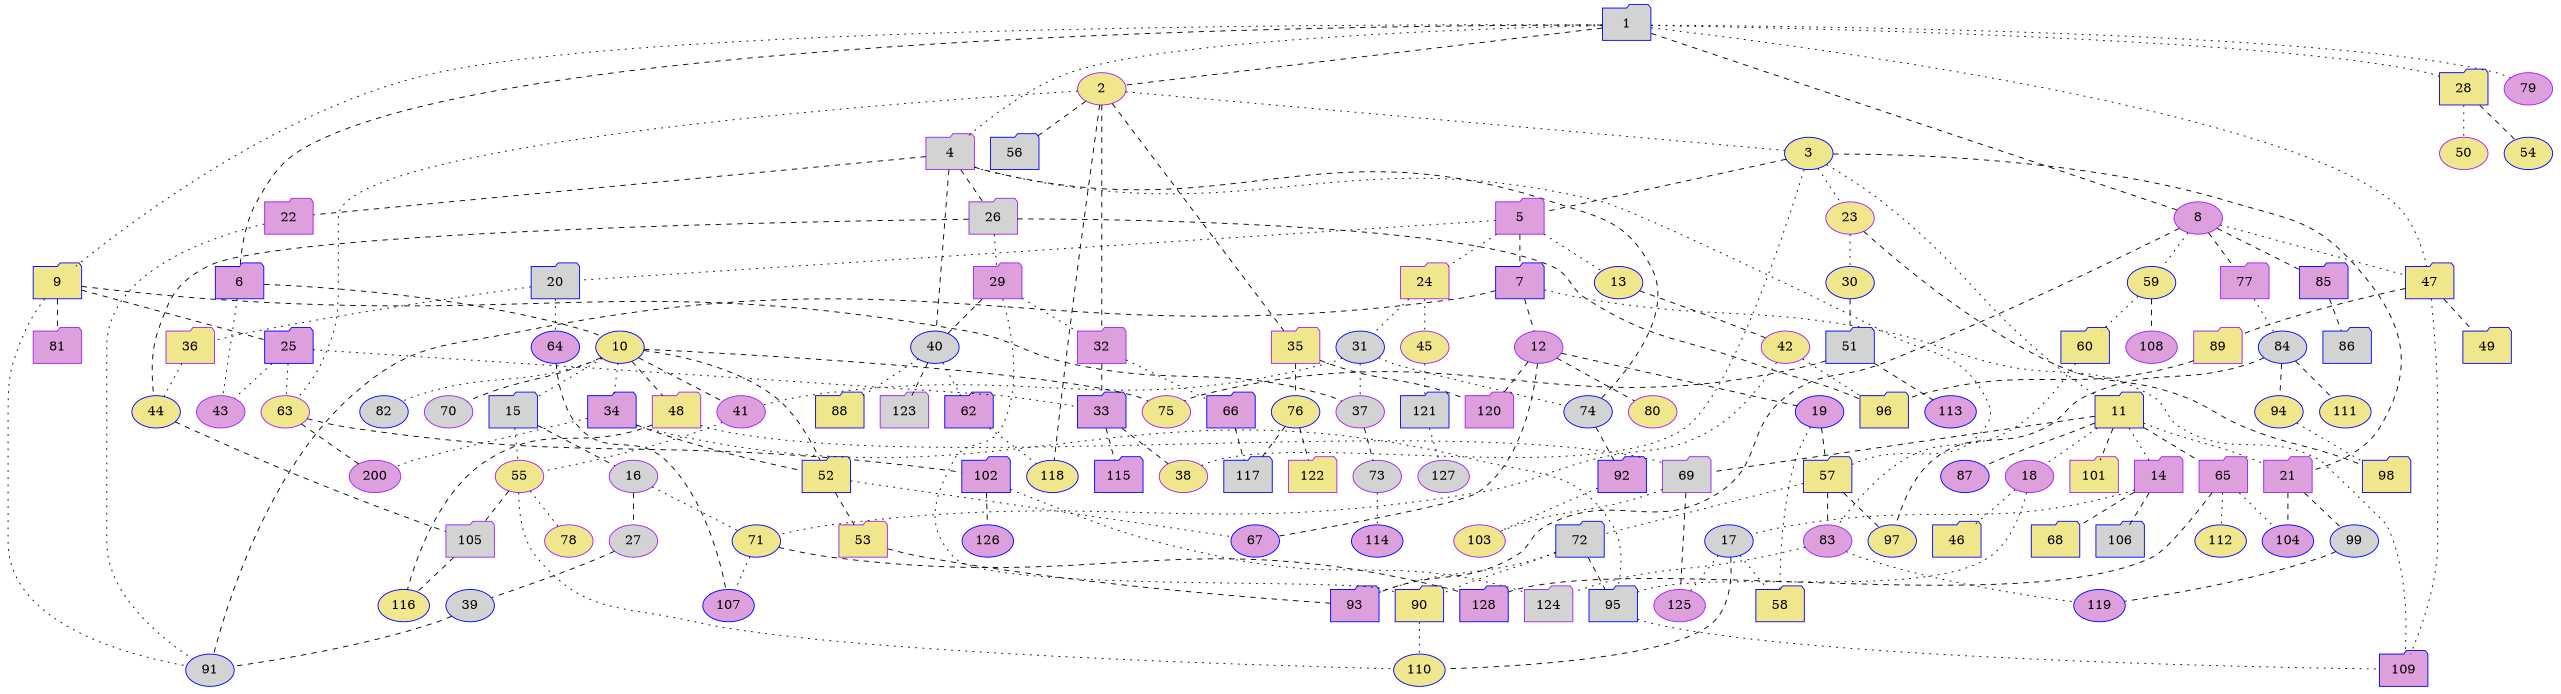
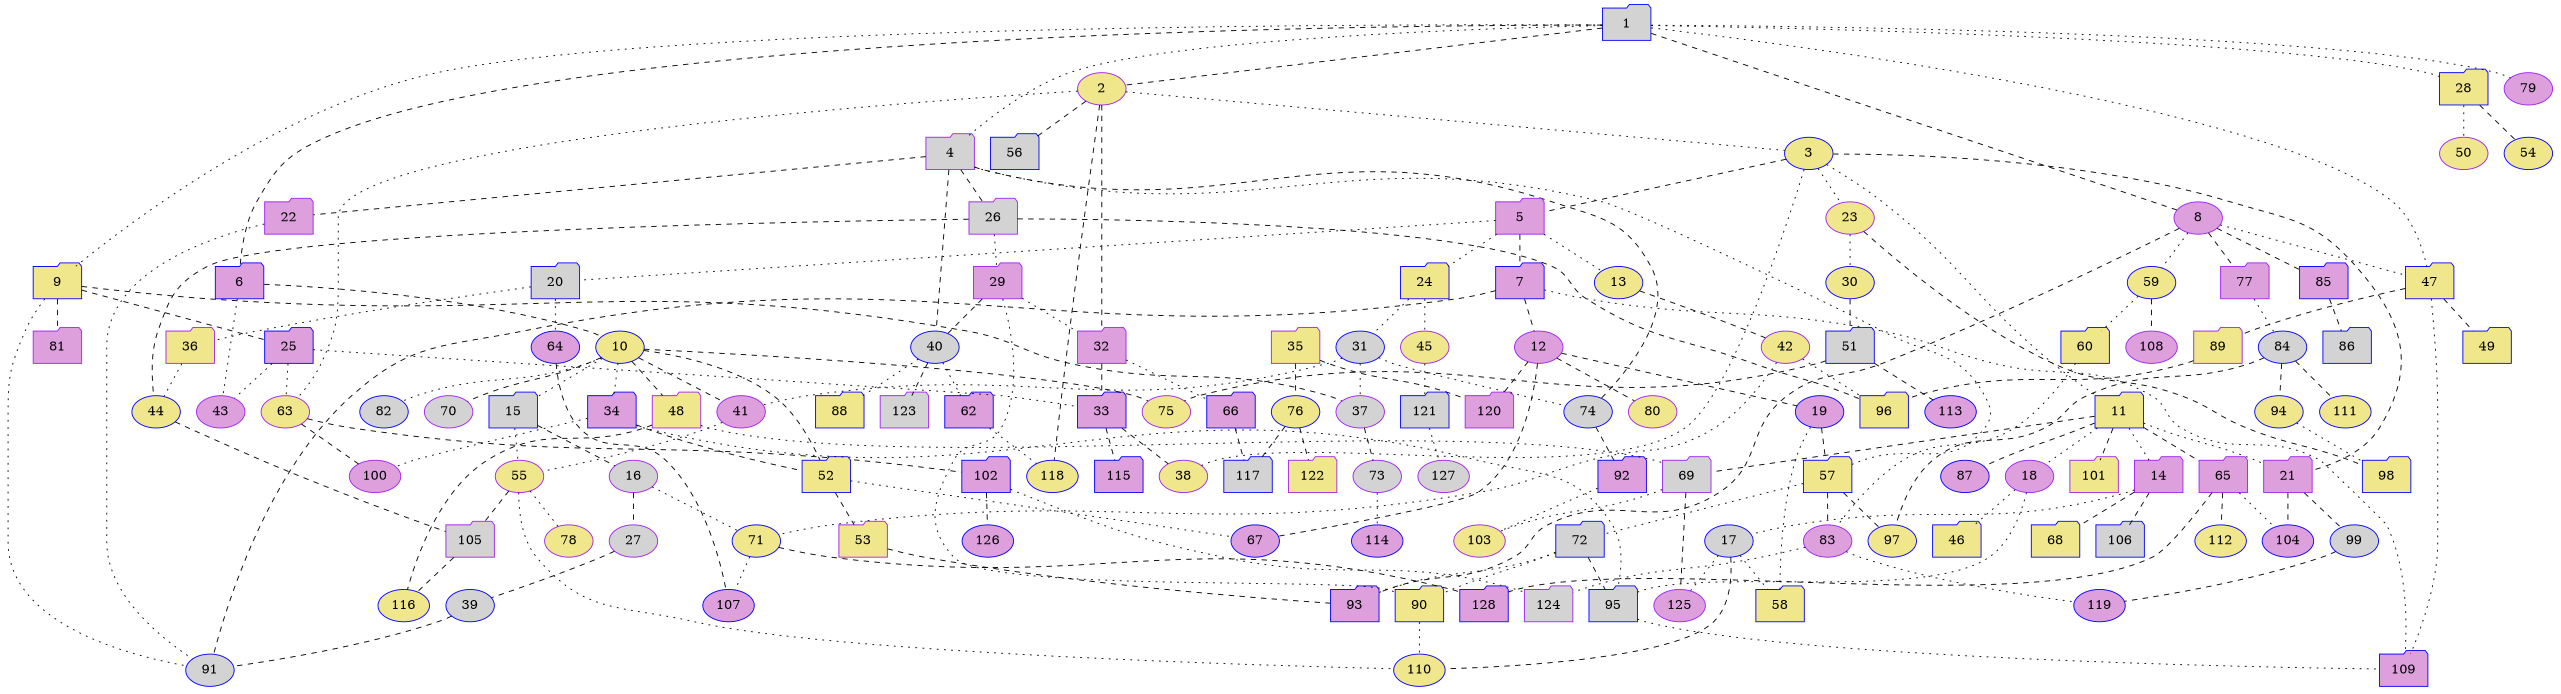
edge "2" -- "35": removed
node "24": color purple -> blue
node "200": label "200" -> "100"
edge "65" -- "112": style dotted -> dashed
